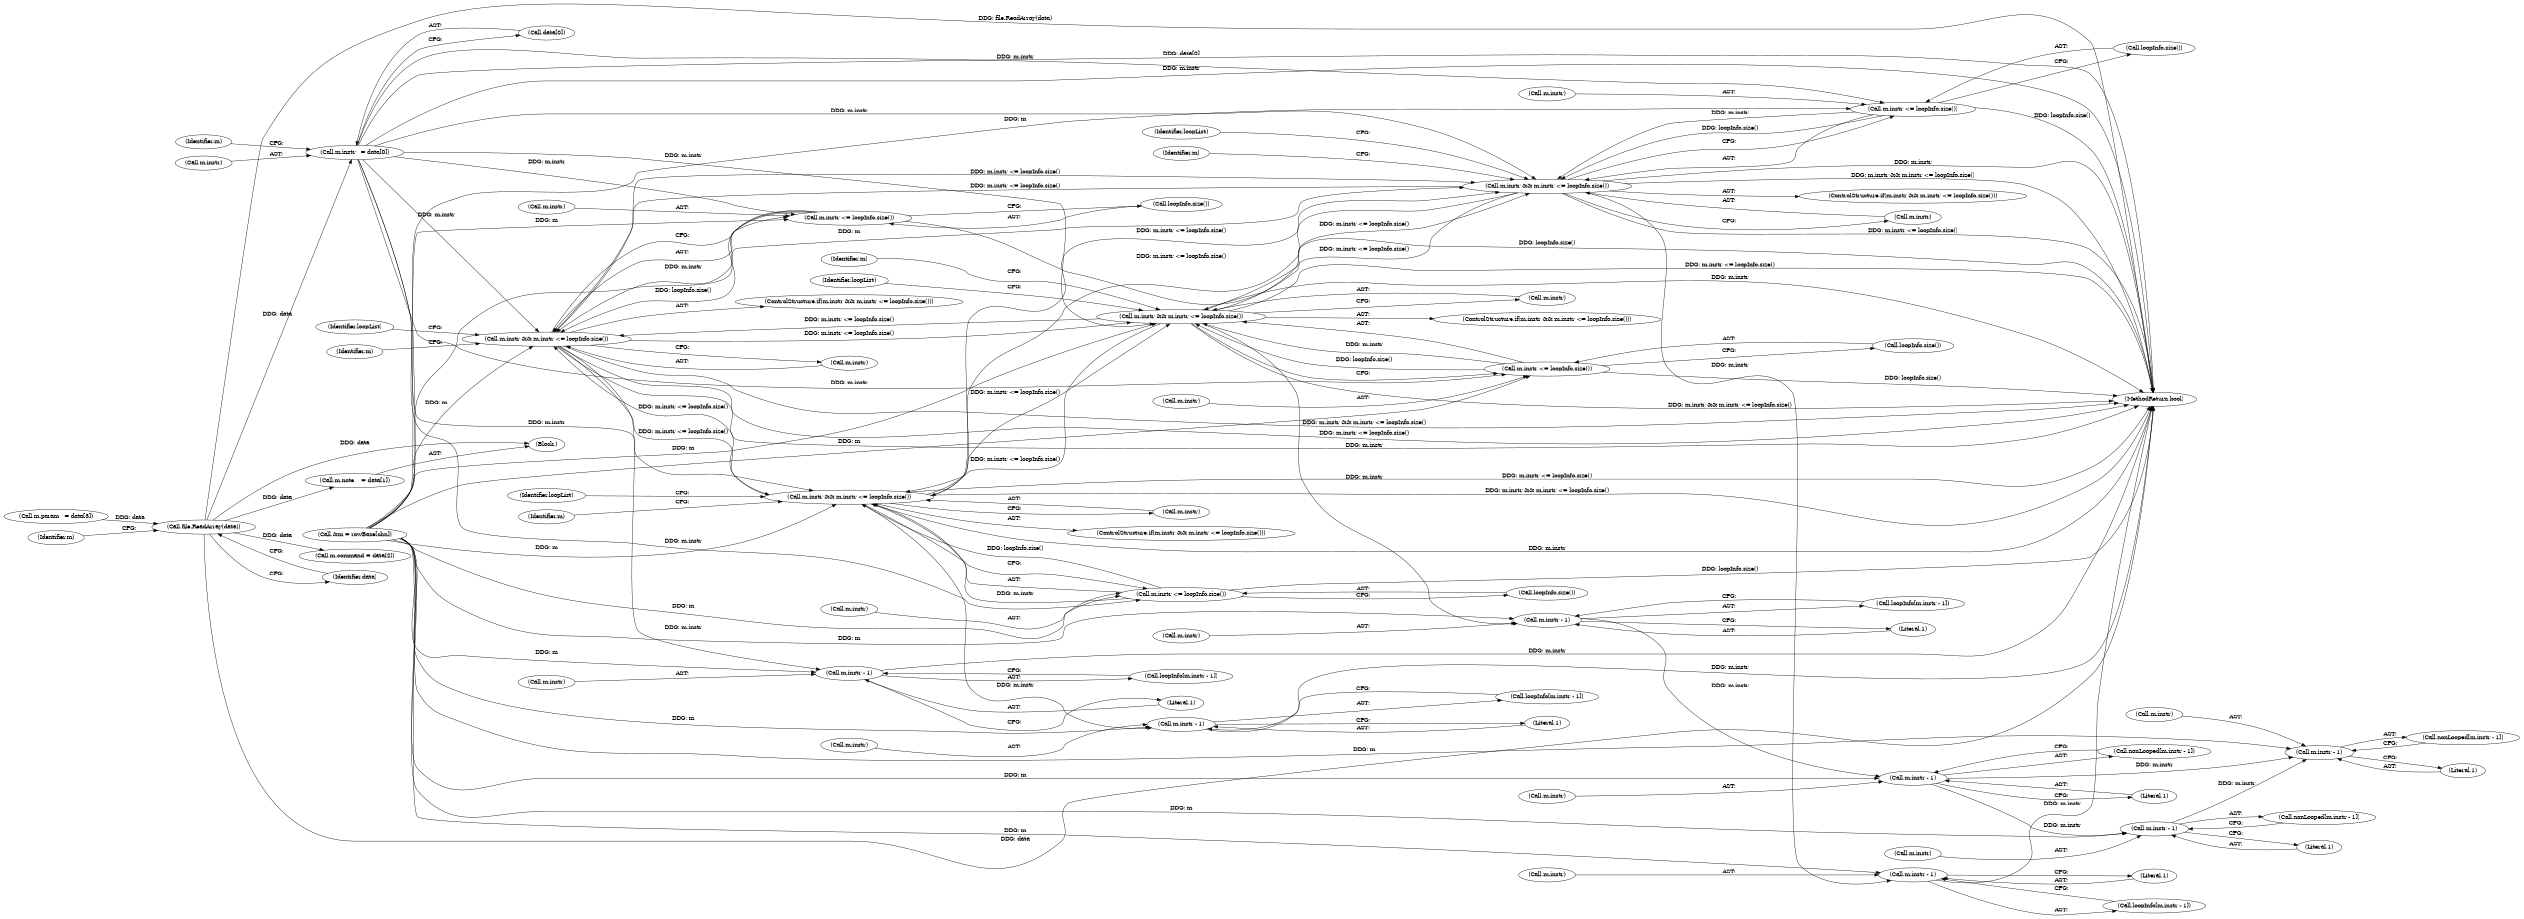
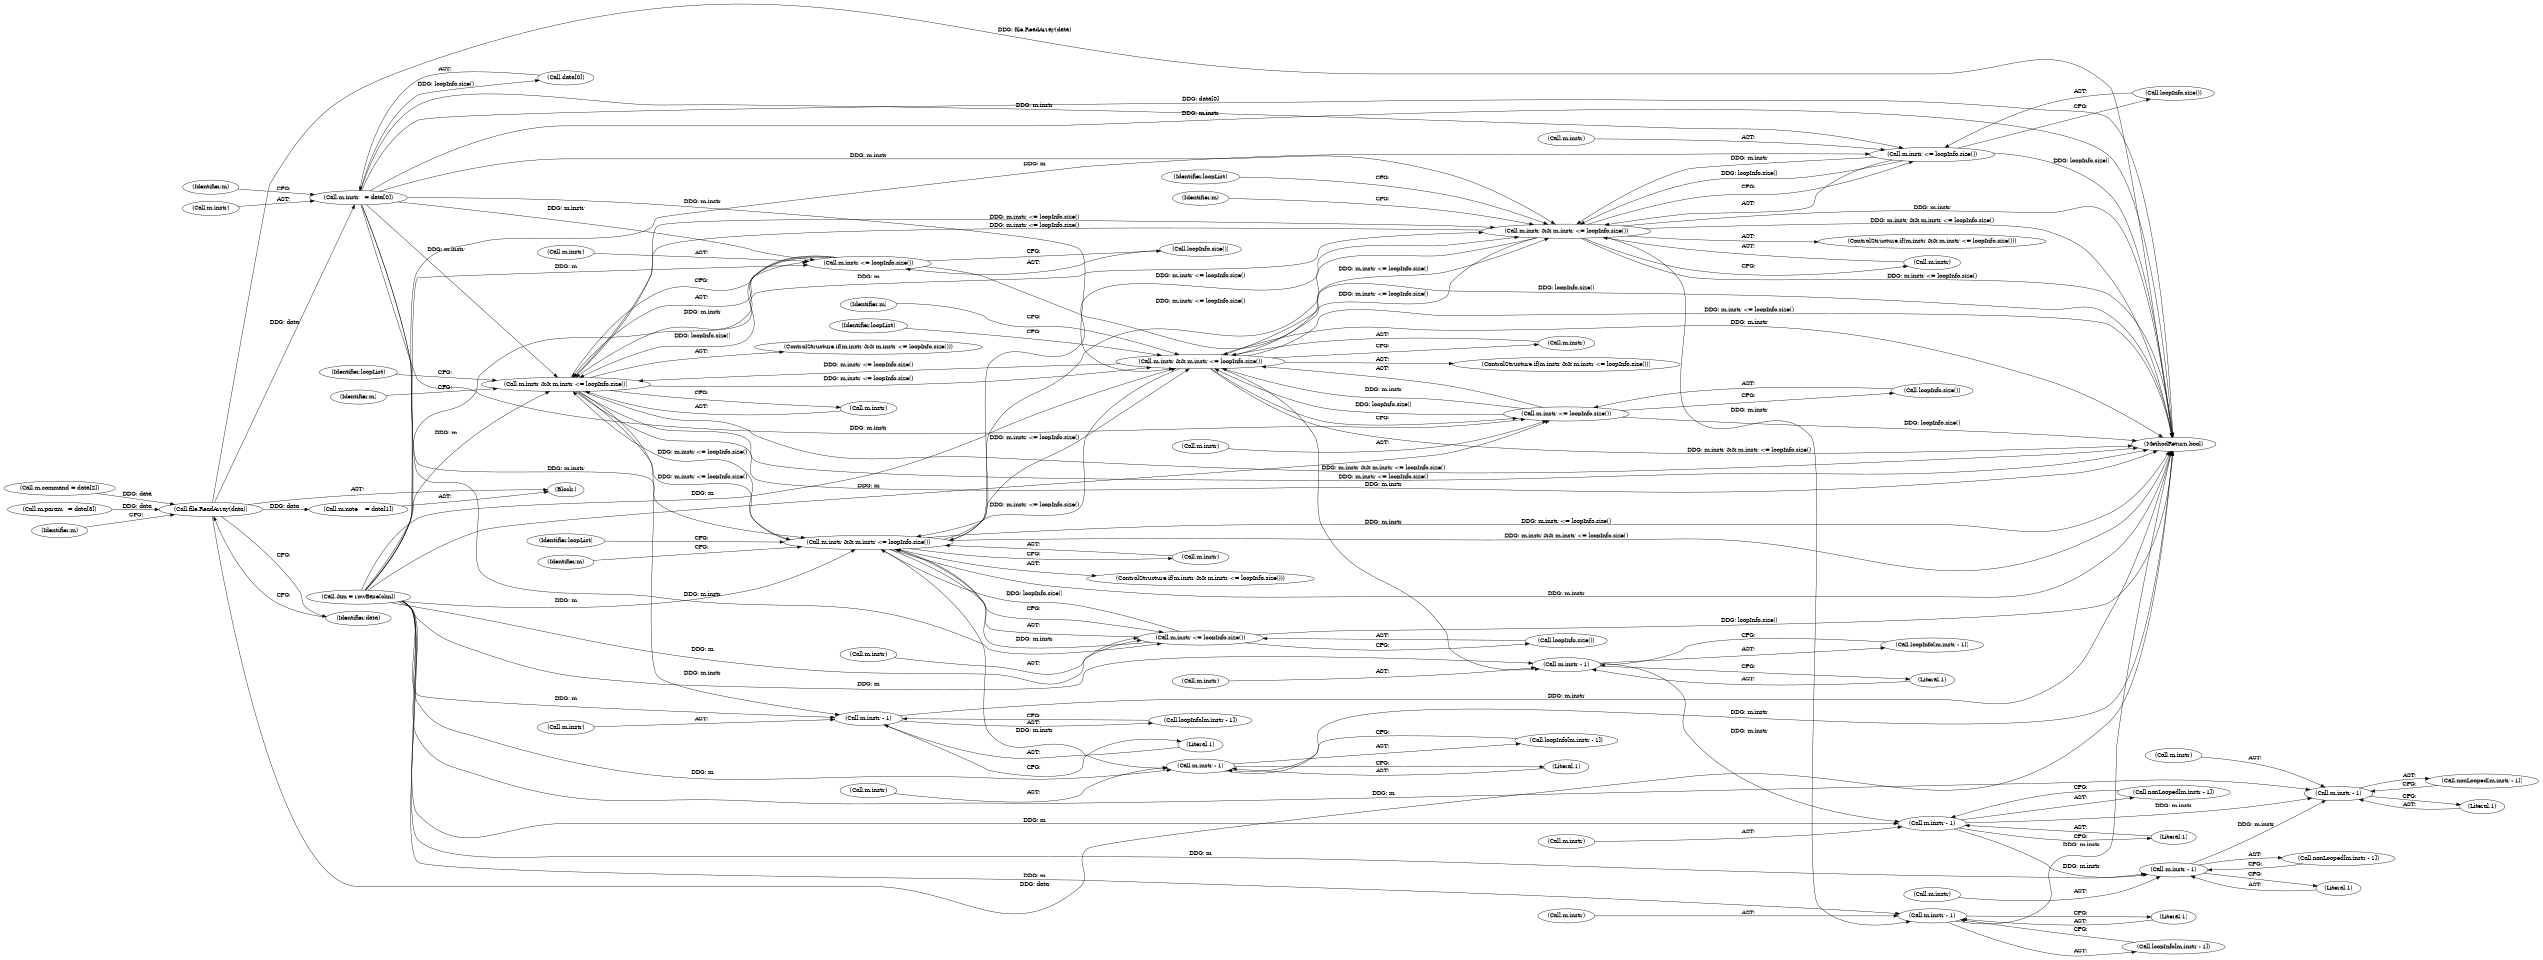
edge "(Call,m.instr   = data[0])" -> "(Call,data[0])": label "CFG: " -> "DDG: loopInfo.size()"
edge "(Call,file.ReadArray(data))" -> "(Block,)": label "DDG: data" -> "AST: "
edge "(Call,file.ReadArray(data))" -> "(Call,m.command = data[2])": reversed
